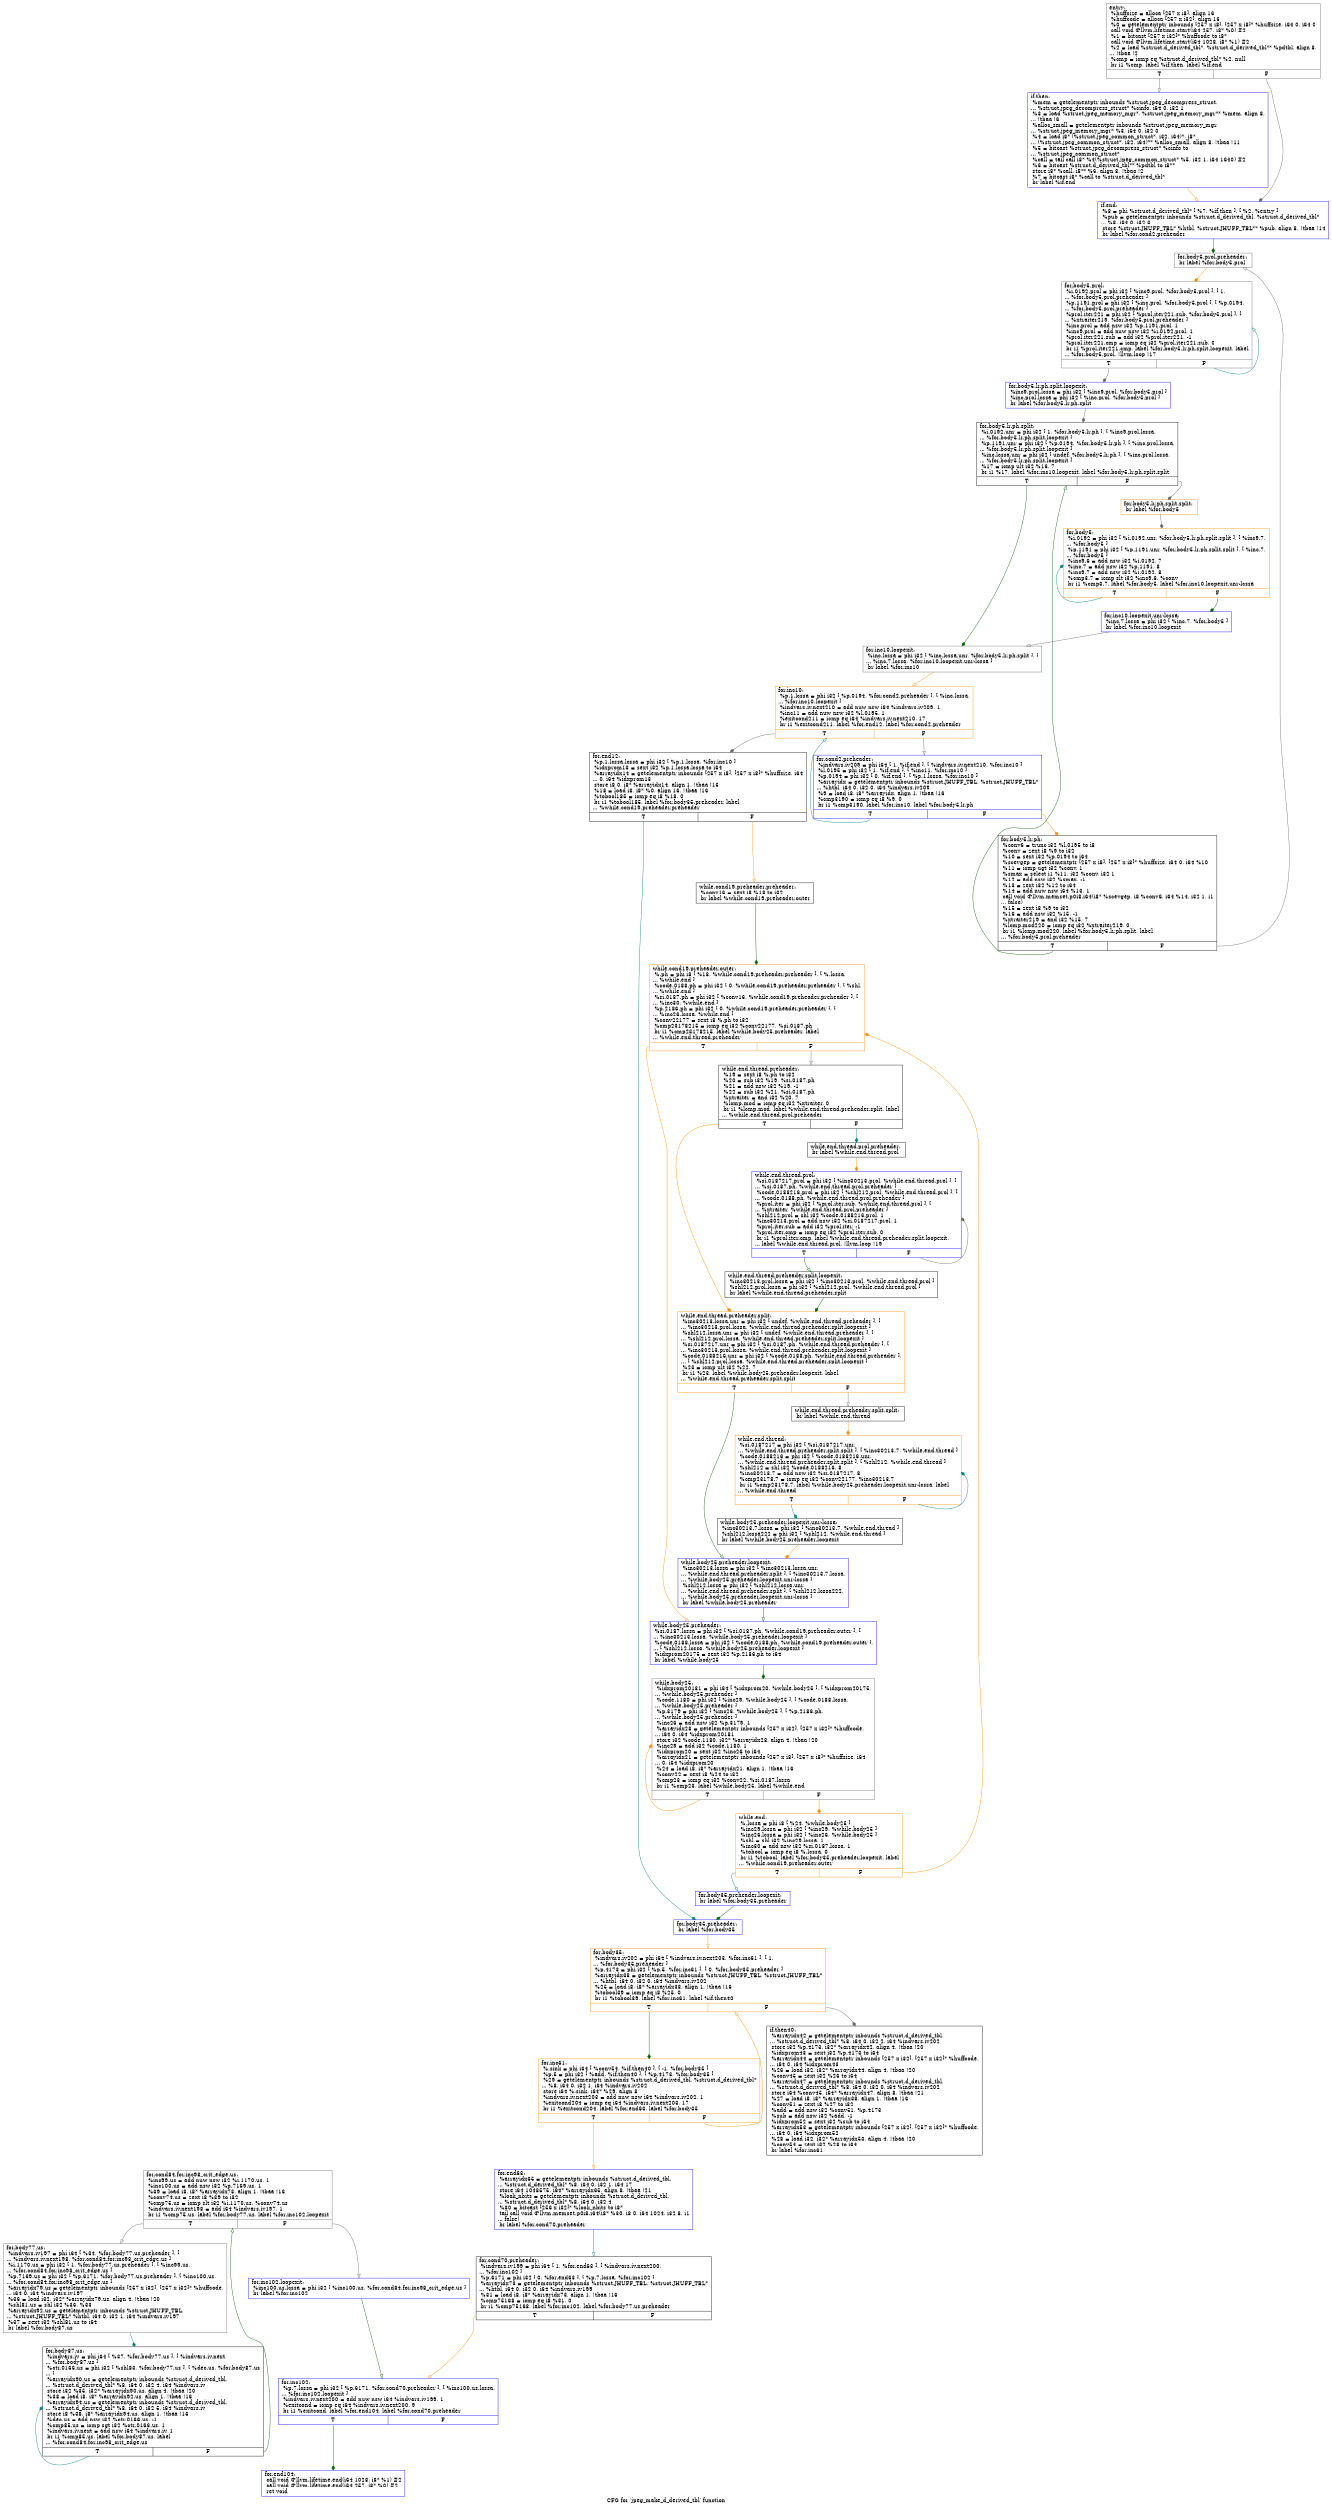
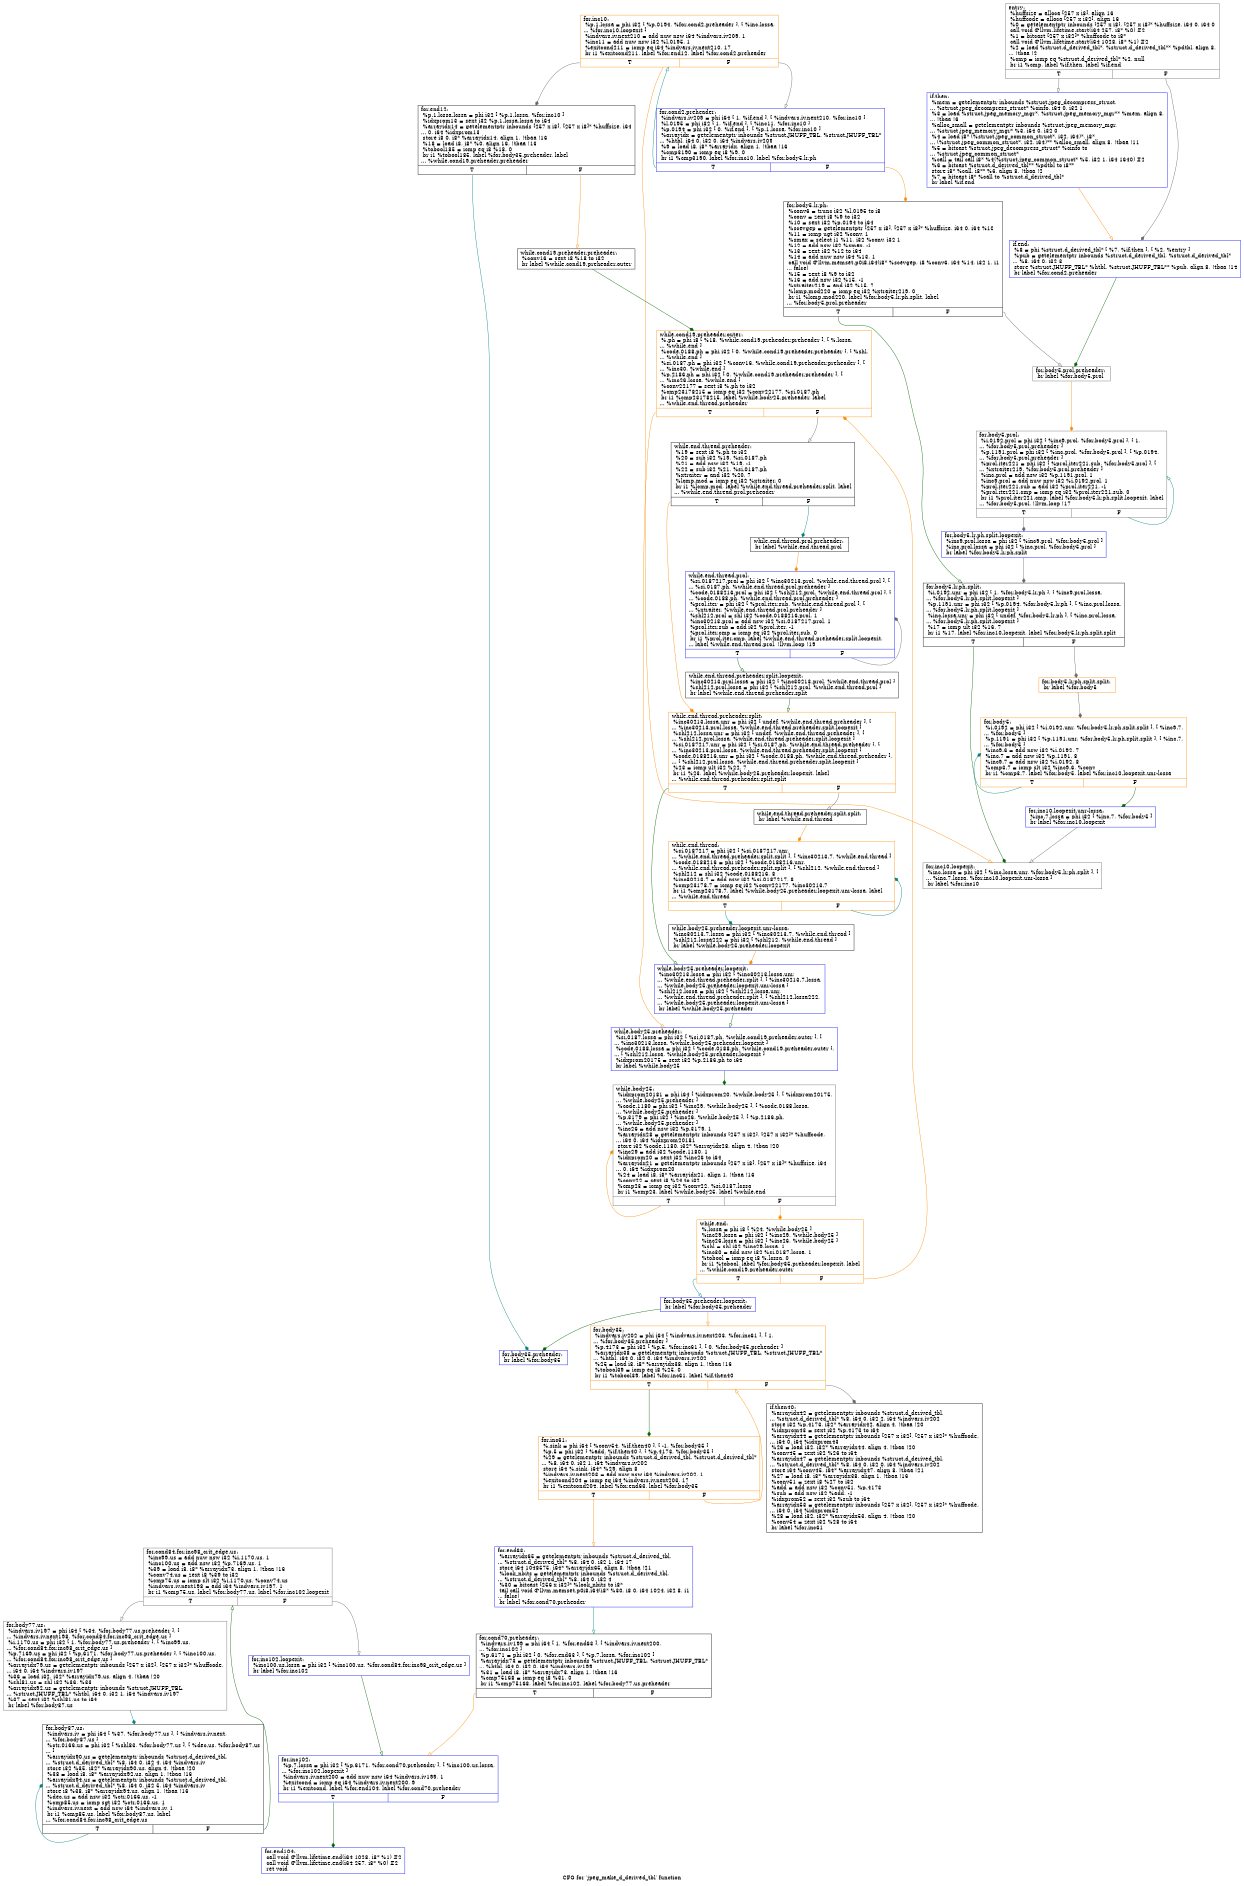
edge "for.inc10.loopexit:" -> "for.inc10:": reversed
edge "while.end.thread.preheader.split.loopexit:" -> "while.end.thread.preheader.split:": arrowhead diamond -> onormal
edge "for.body35.preheader:" -> "for.body35:": now "for.body35.preheader.loopexit:" -> "for.body35:"
